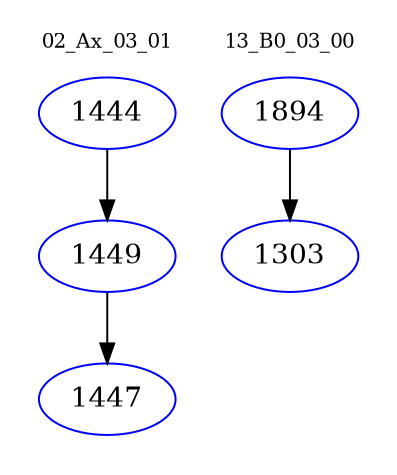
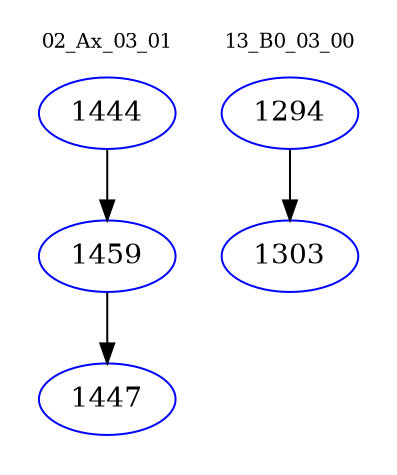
node "1894": label "1894" -> "1294"
node "1449": label "1449" -> "1459"
